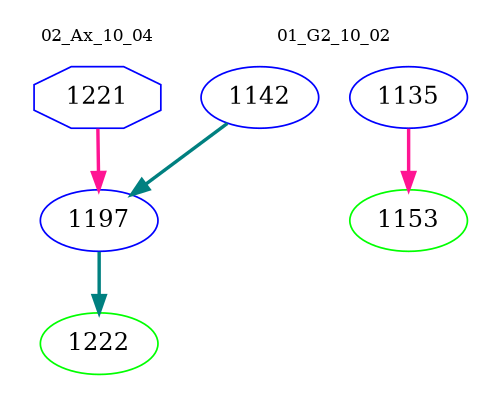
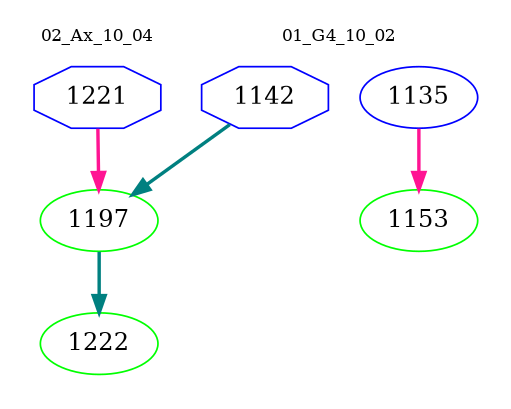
cluster "01_G2_10_02": label "01_G2_10_02" -> "01_G4_10_02"
node "1142": shape ellipse -> octagon
node "1197": color blue -> green
